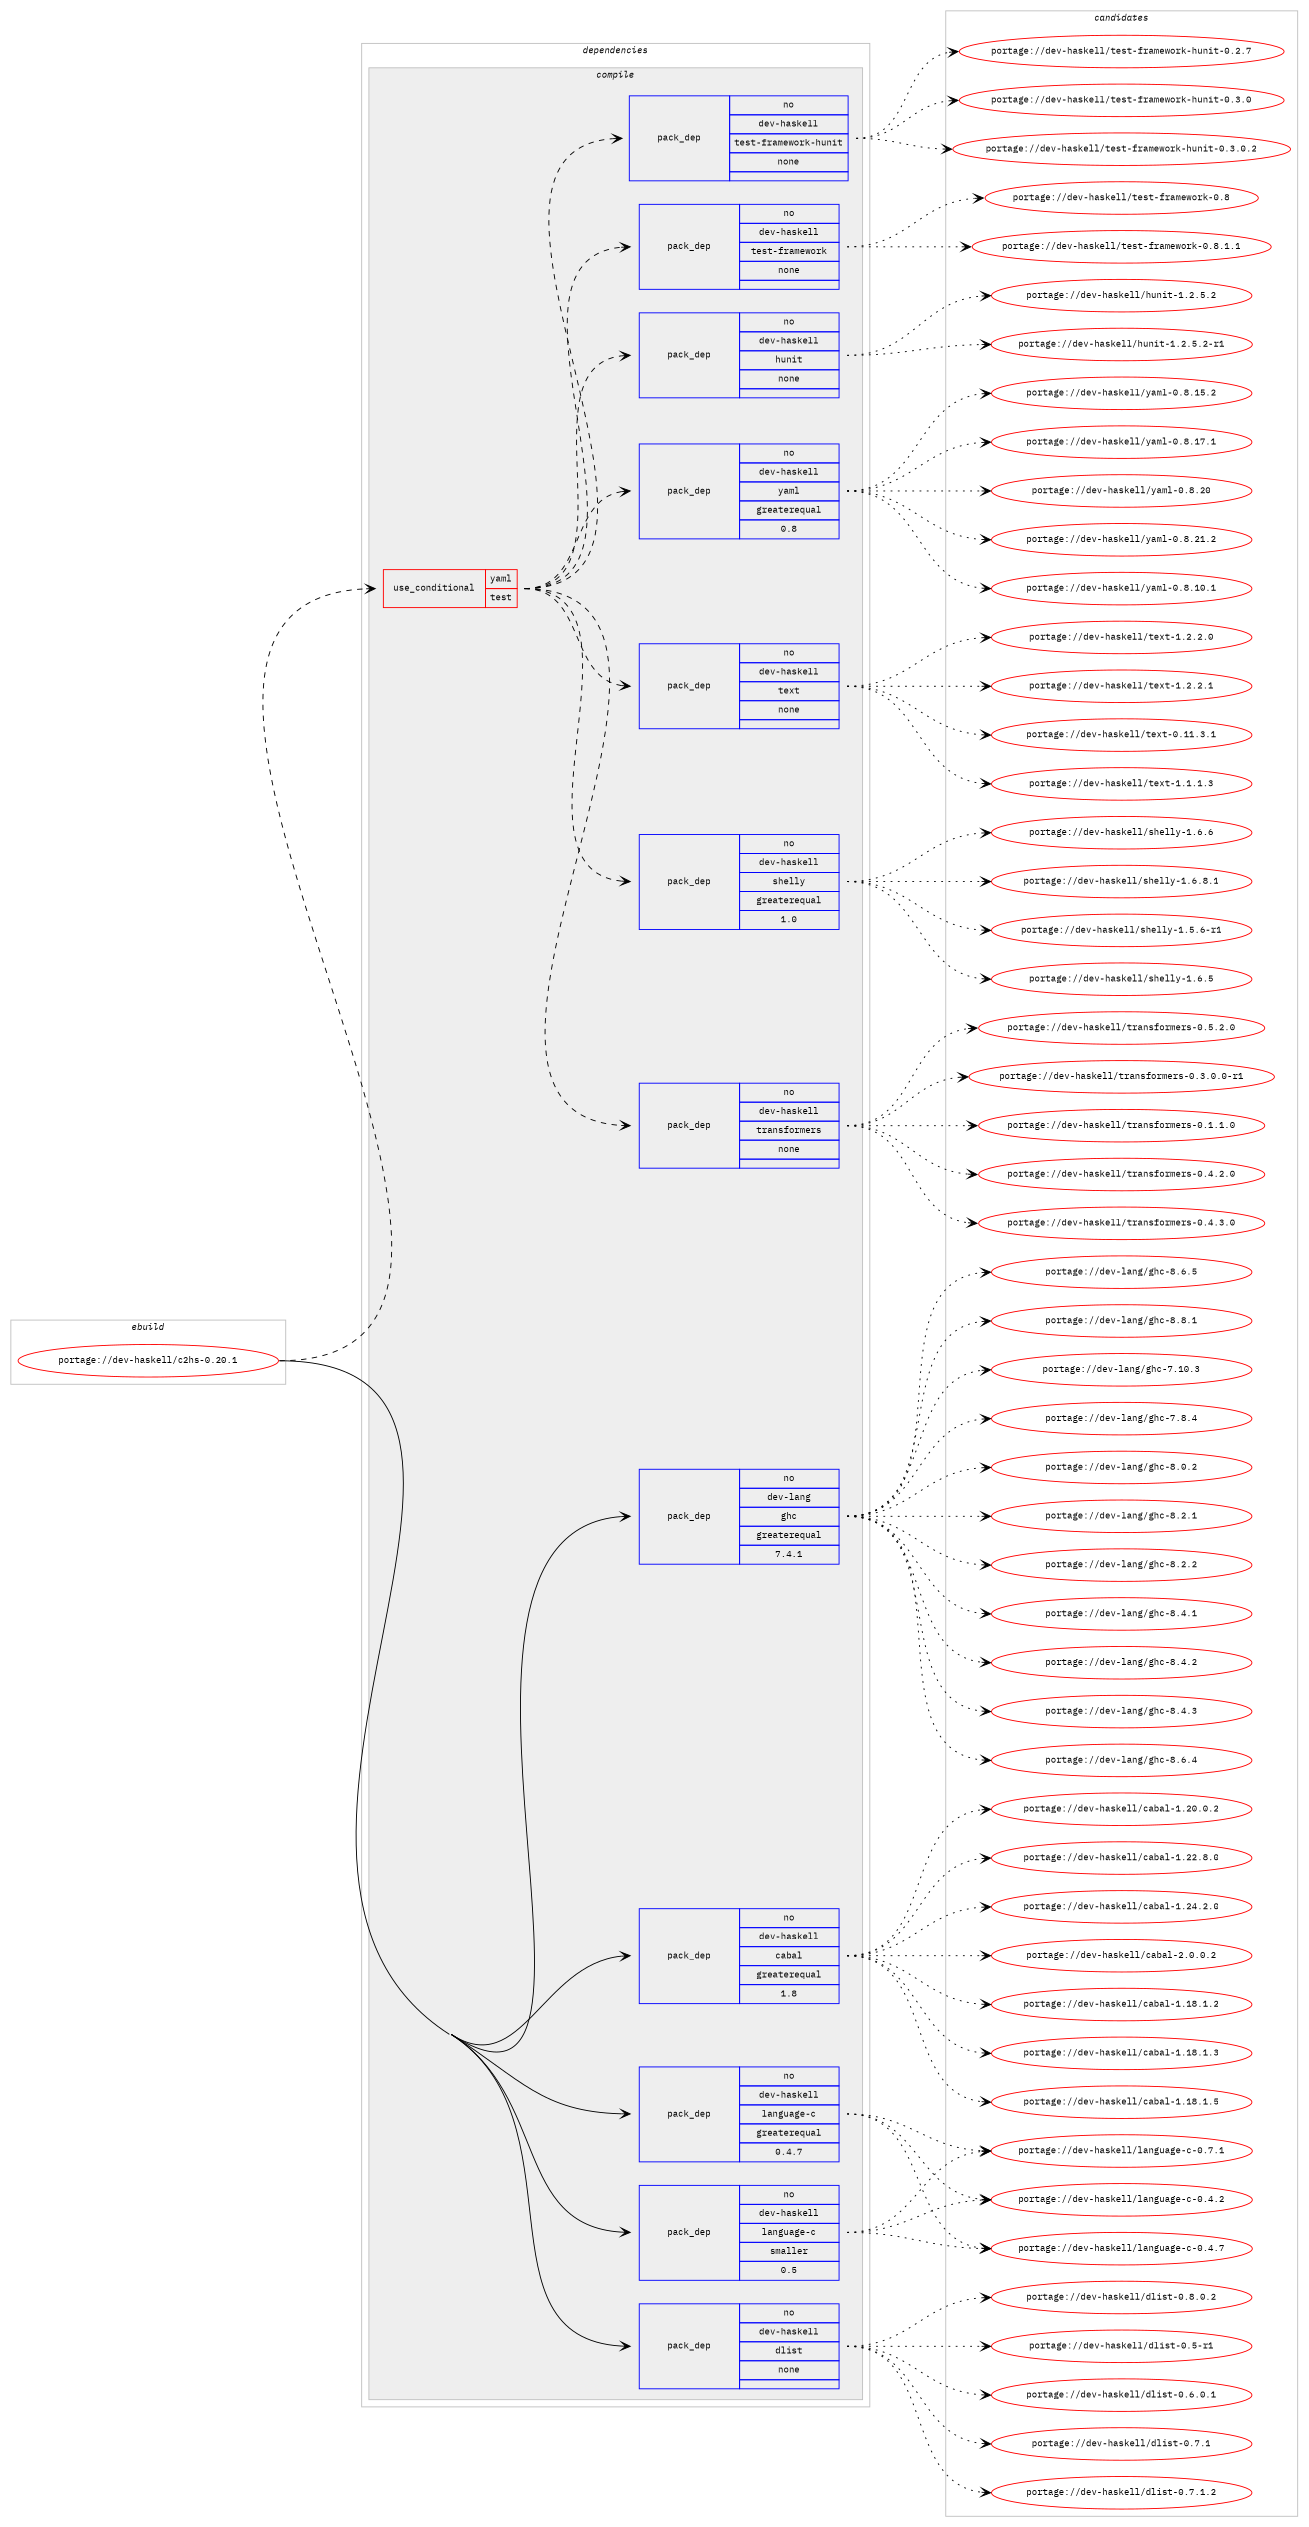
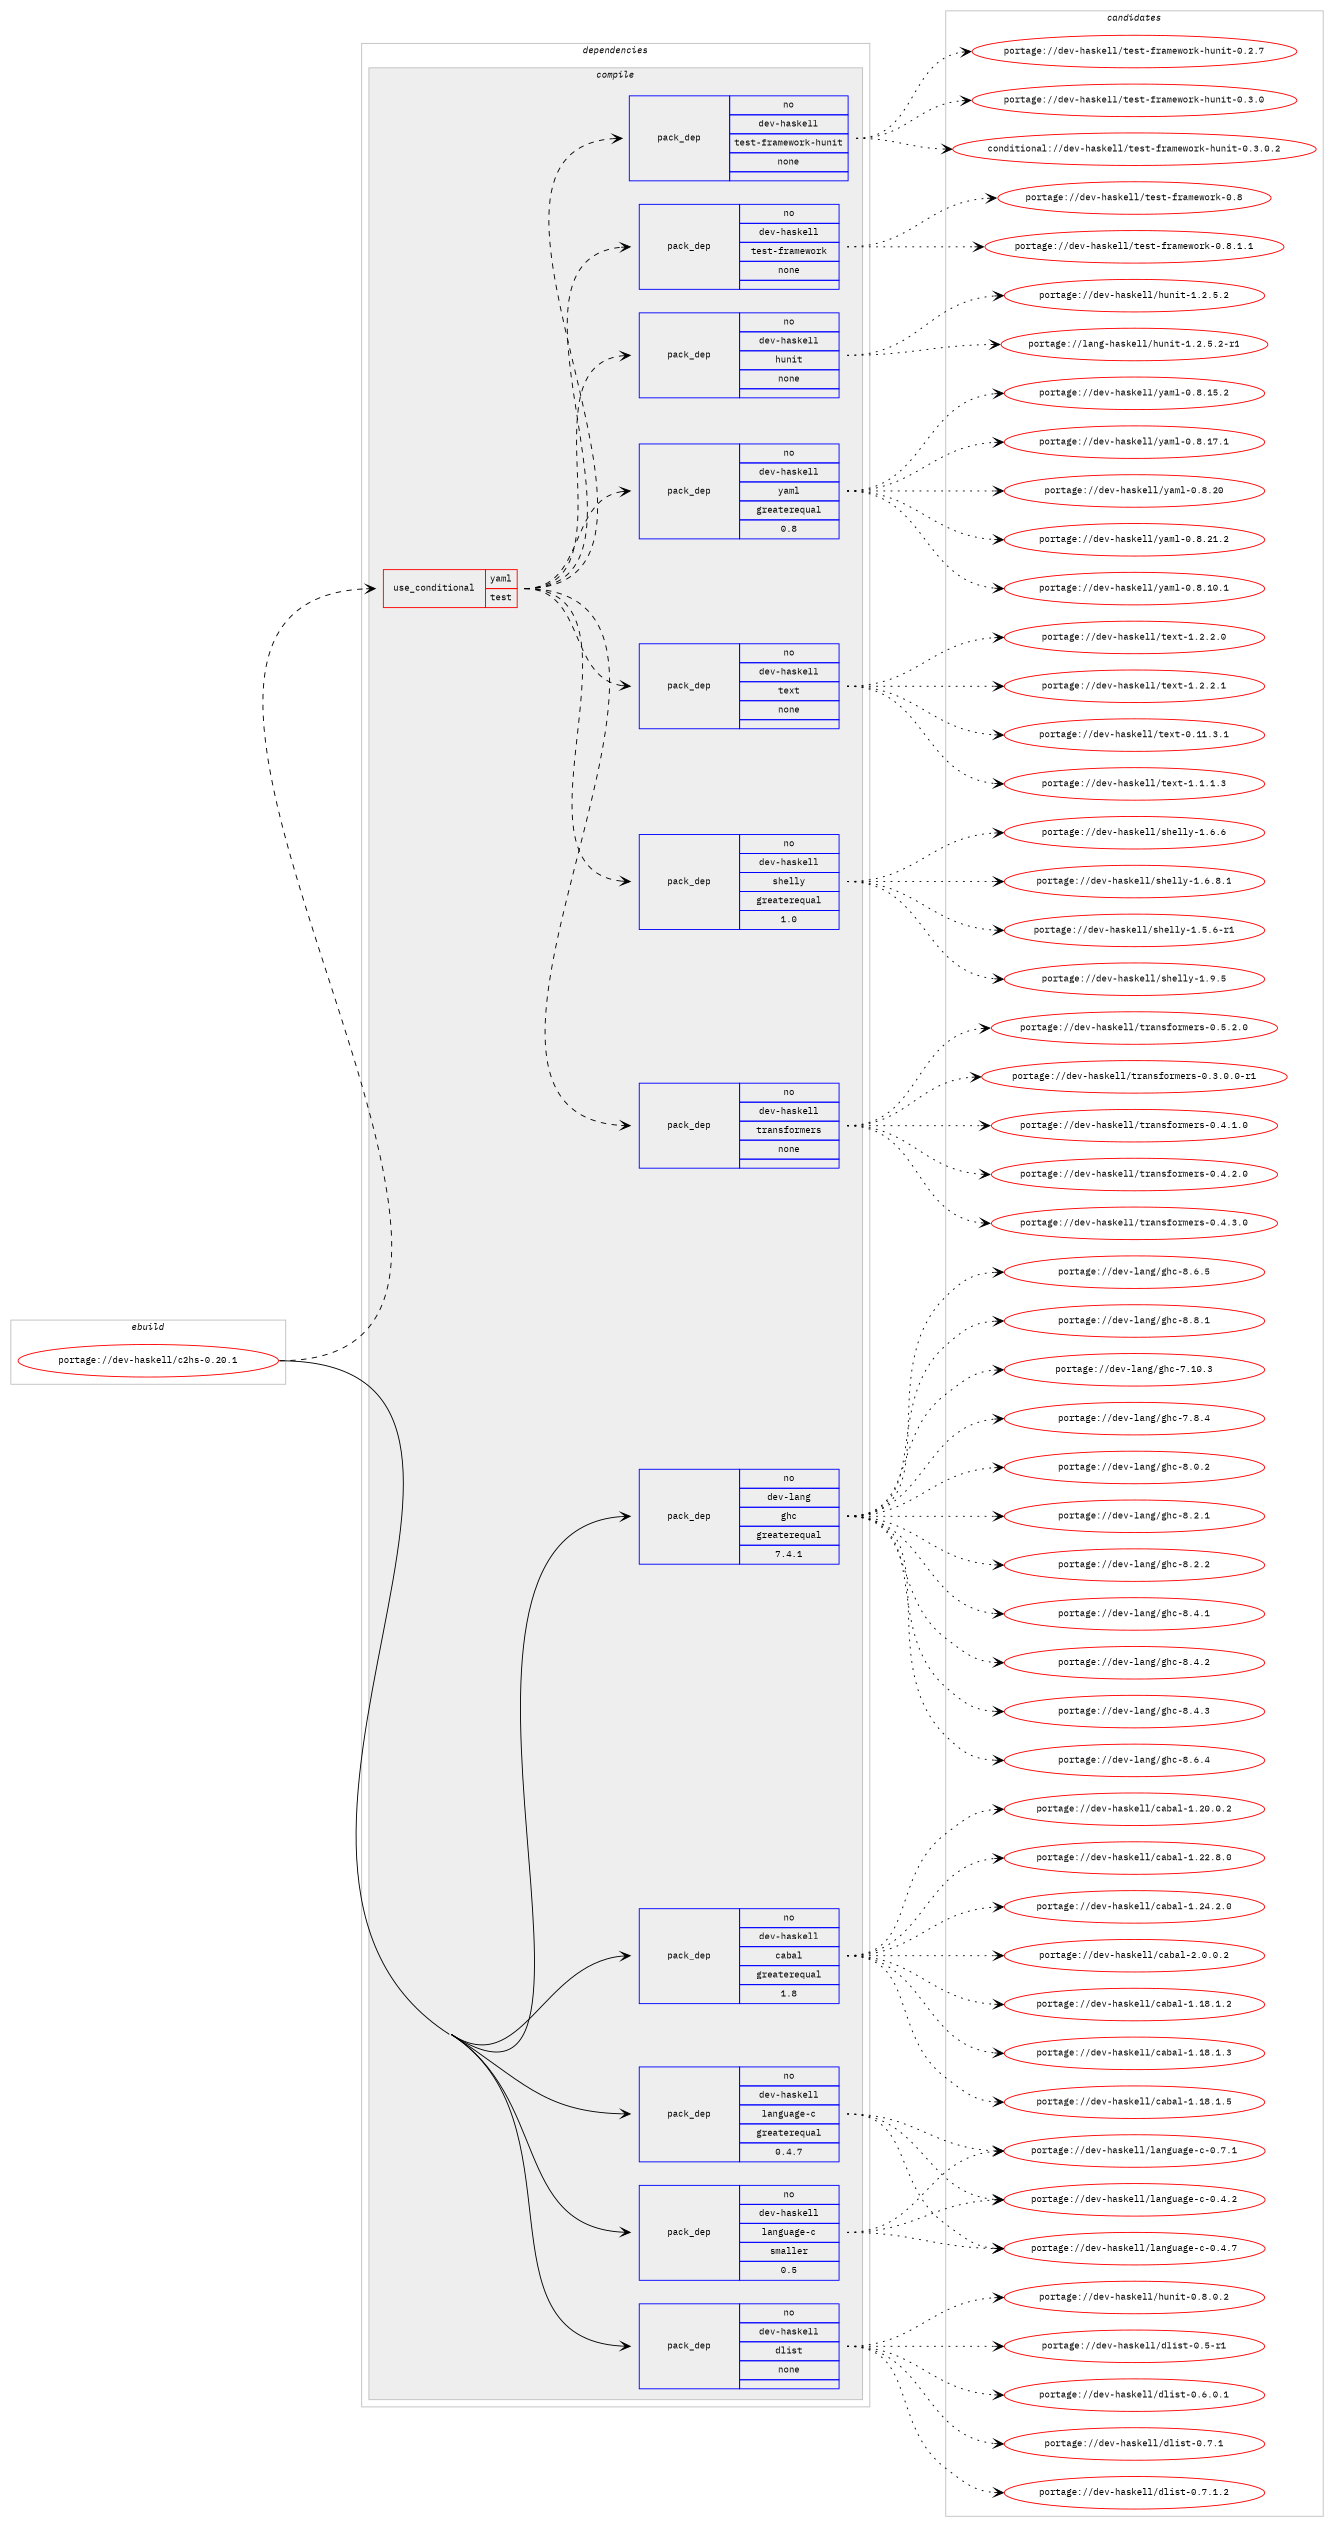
node "portage://dev-haskell/test-framework-hunit-0.3.0.2": label "portage://dev-haskell/test-framework-hunit-0.3.0.2" -> "conditional://dev-haskell/test-framework-hunit-0.3.0.2"
node "portage://dev-haskell/hunit-1.2.5.2-r1": label "portage://dev-haskell/hunit-1.2.5.2-r1" -> "portage://lang-haskell/hunit-1.2.5.2-r1"
node "portage://dev-haskell/shelly-1.6.5": label "portage://dev-haskell/shelly-1.6.5" -> "portage://dev-haskell/shelly-1.9.5"
node "portage://dev-haskell/transformers-0.1.1.0": label "portage://dev-haskell/transformers-0.1.1.0" -> "portage://dev-haskell/transformers-0.4.1.0"
node "portage://dev-haskell/dlist-0.8.0.2": label "portage://dev-haskell/dlist-0.8.0.2" -> "portage://dev-haskell/hunit-0.8.0.2"
